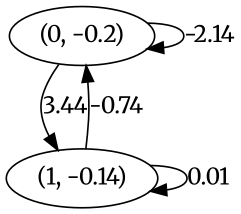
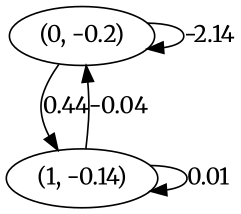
edge "(0, -0.2)" -> "(1, -0.14)": label "3.44" -> "0.44"
edge "(1, -0.14)" -> "(0, -0.2)": label "-0.74" -> "-0.04"
